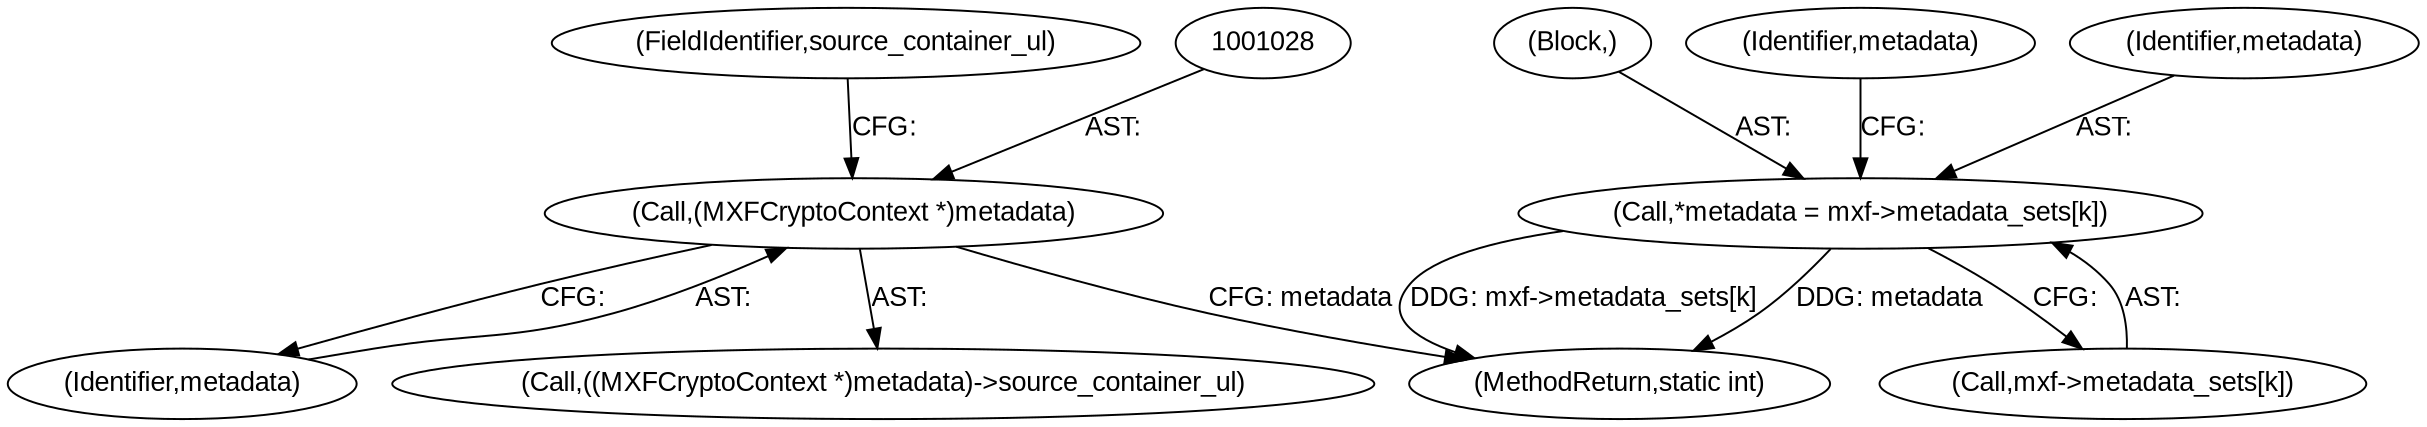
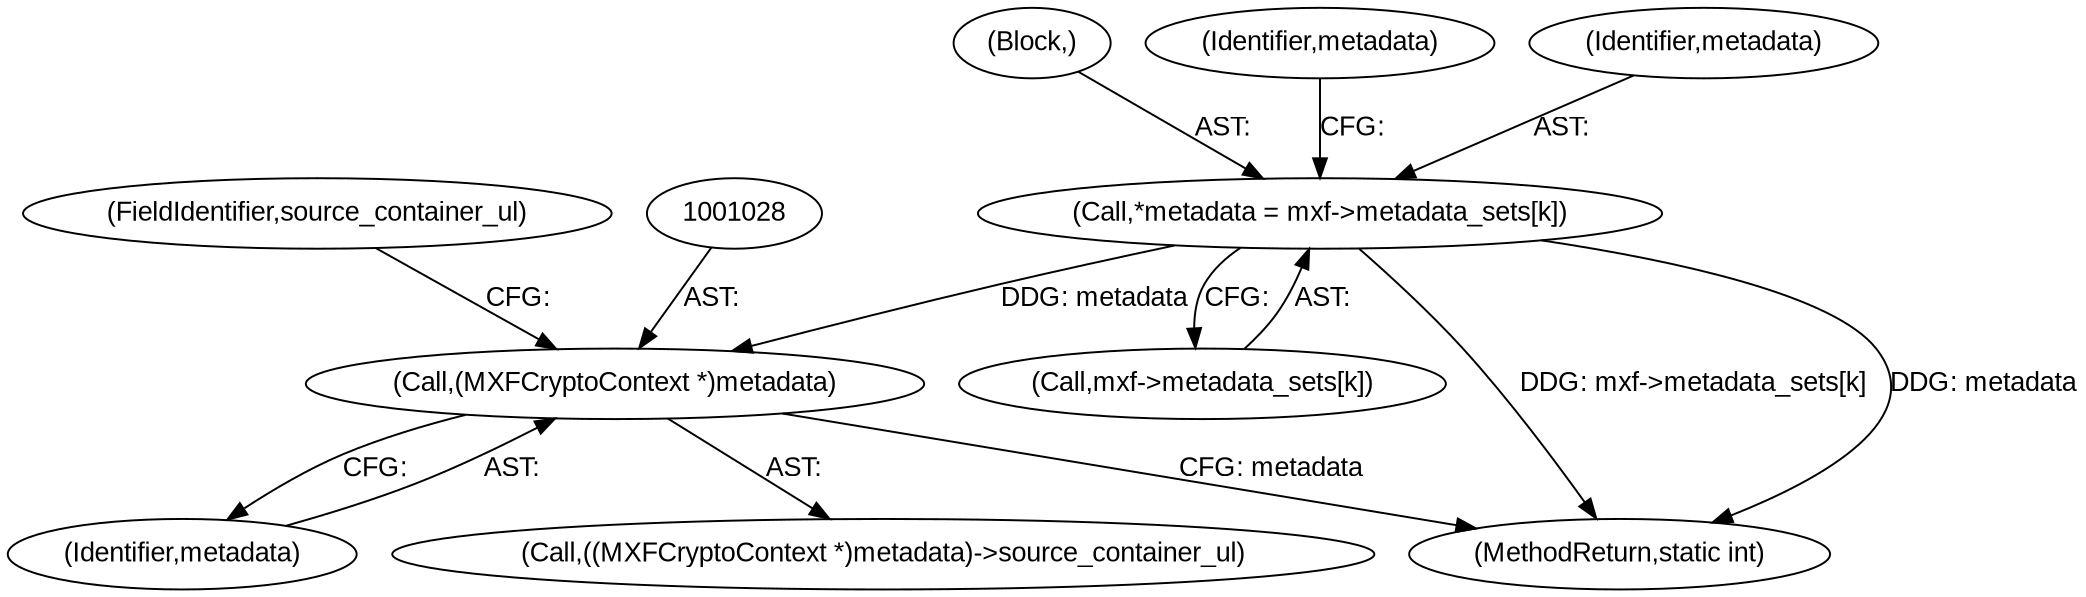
edge "(Call,*metadata = mxf->metadata_sets[k])" -> "(Call,(MXFCryptoContext *)metadata)": added, label "DDG: metadata"
